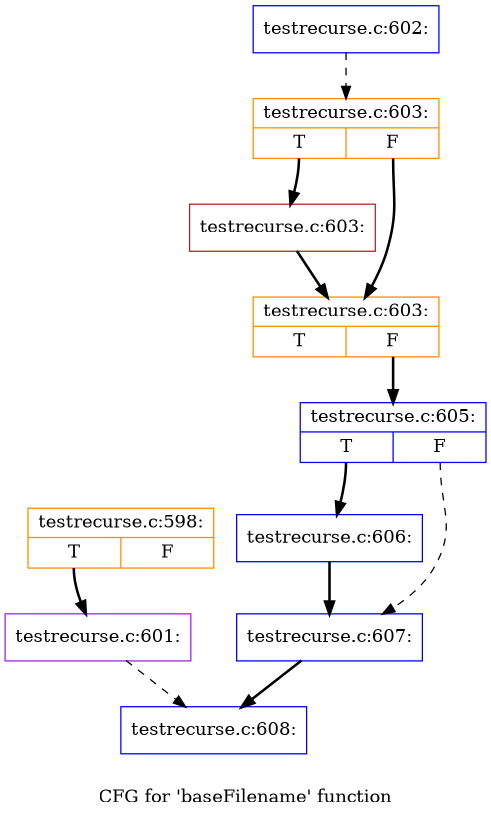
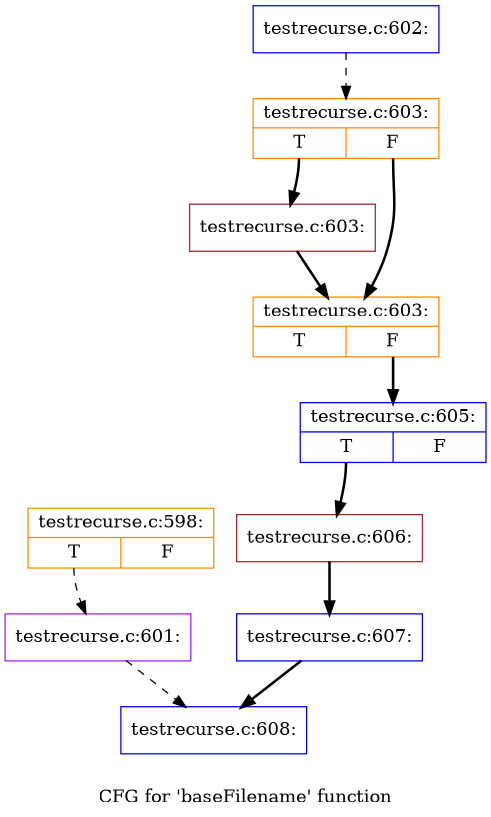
node "testrecurse.c:606:": color blue -> brown
edge "testrecurse.c:605:" -> "testrecurse.c:607:": removed
edge "testrecurse.c:598:" -> "testrecurse.c:601:": style bold -> dashed
